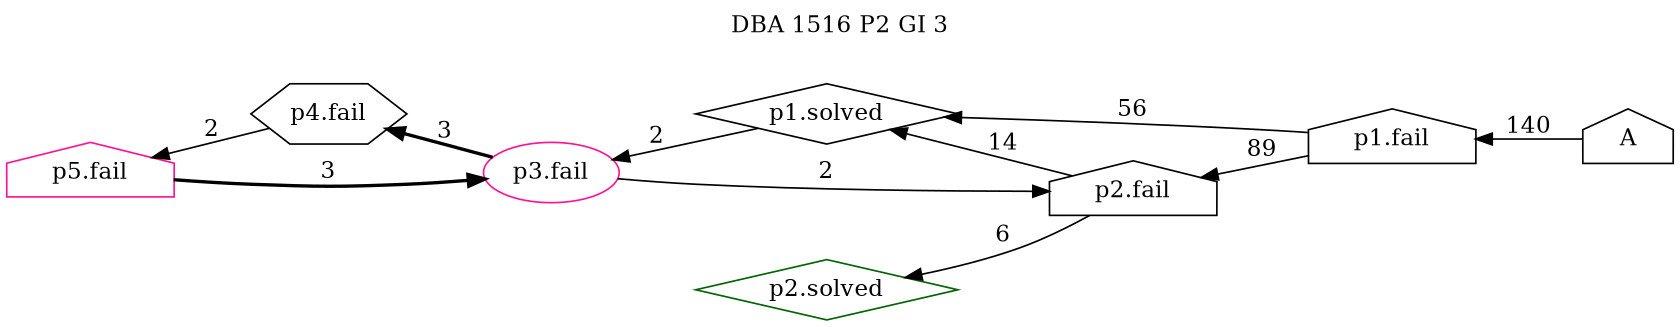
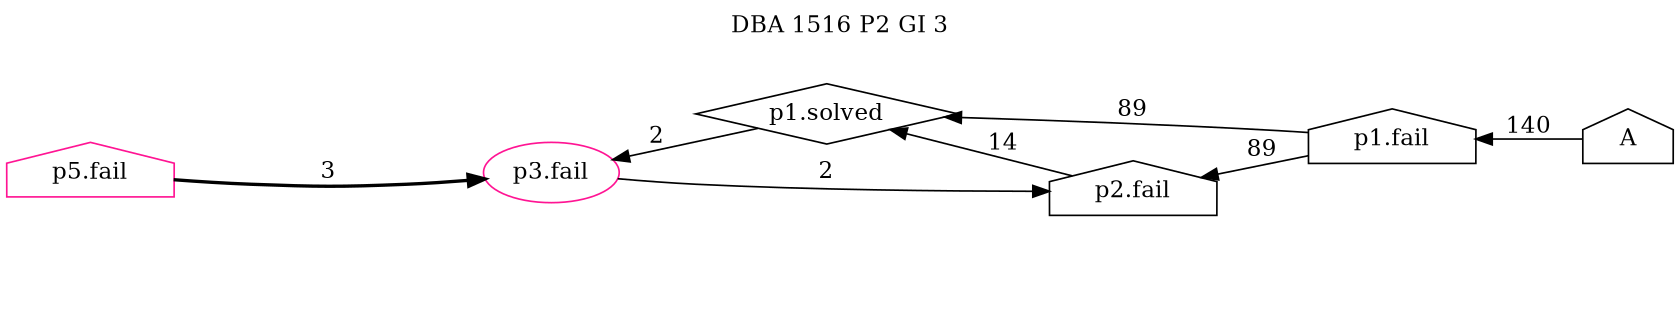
edge "p1.fail" -> "p1.solved": label "56" -> "89"
node "p4.fail": removed
node "p2.solved": removed
